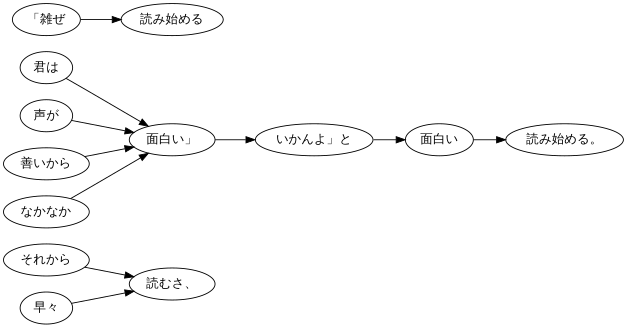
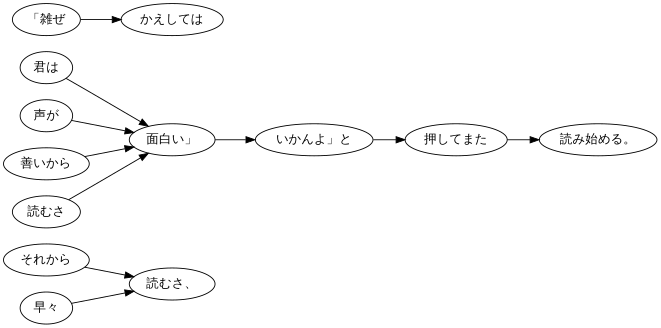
node "読み始める": label "読み始める" -> "かえしては"
node "面白い": label "面白い" -> "押してまた"
node "なかなか": label "なかなか" -> "読むさ"
